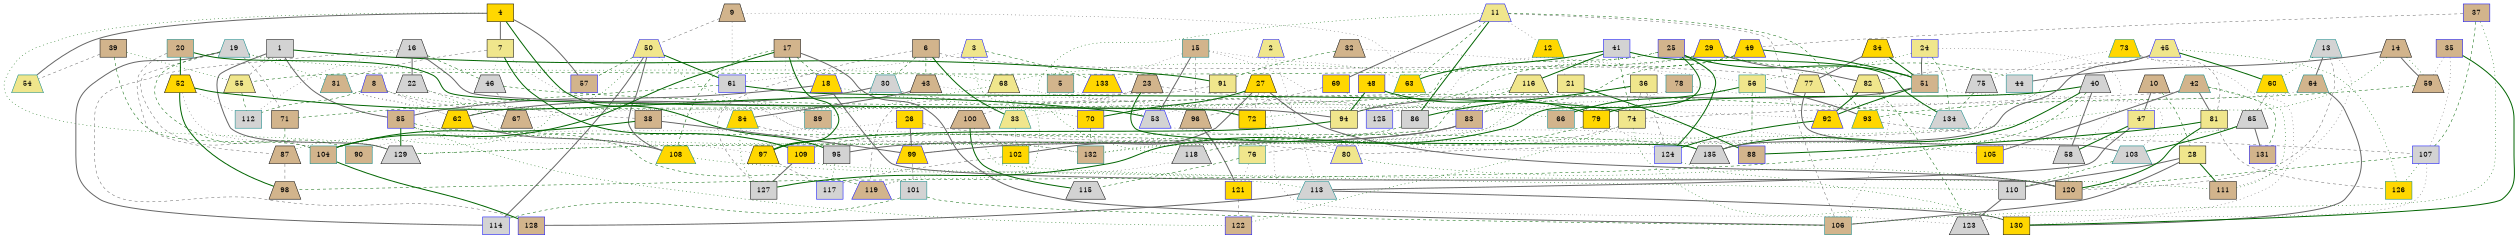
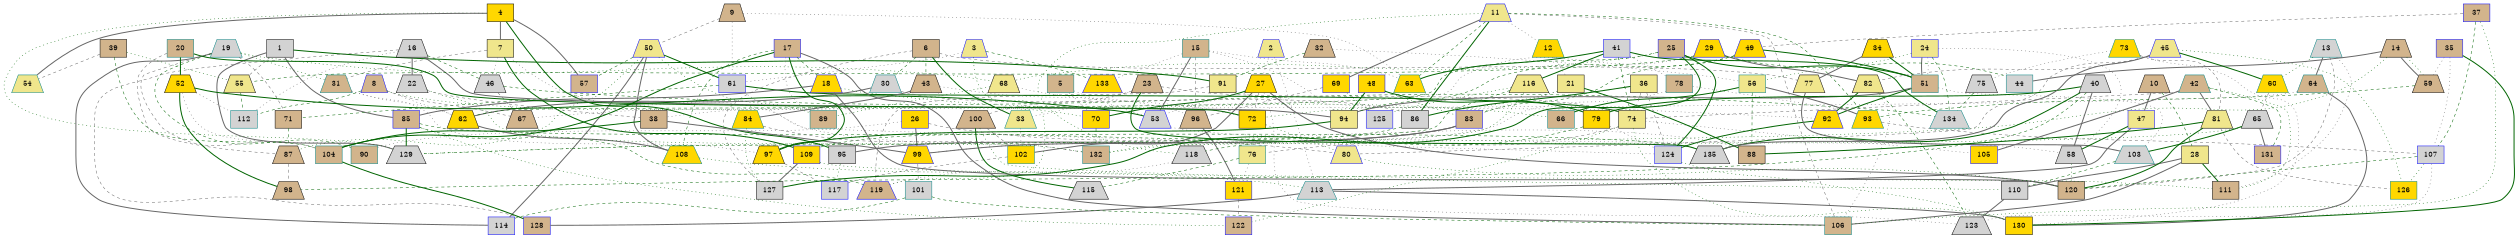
node "17": color black -> blue
node "81": shape box -> trapezium
node "88": color blue -> black
